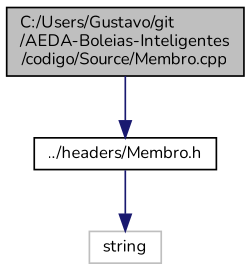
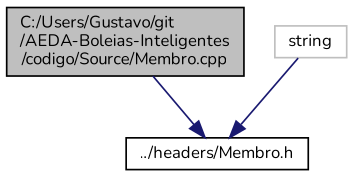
edge "../headers/Membro.h" -> "string": reversed
